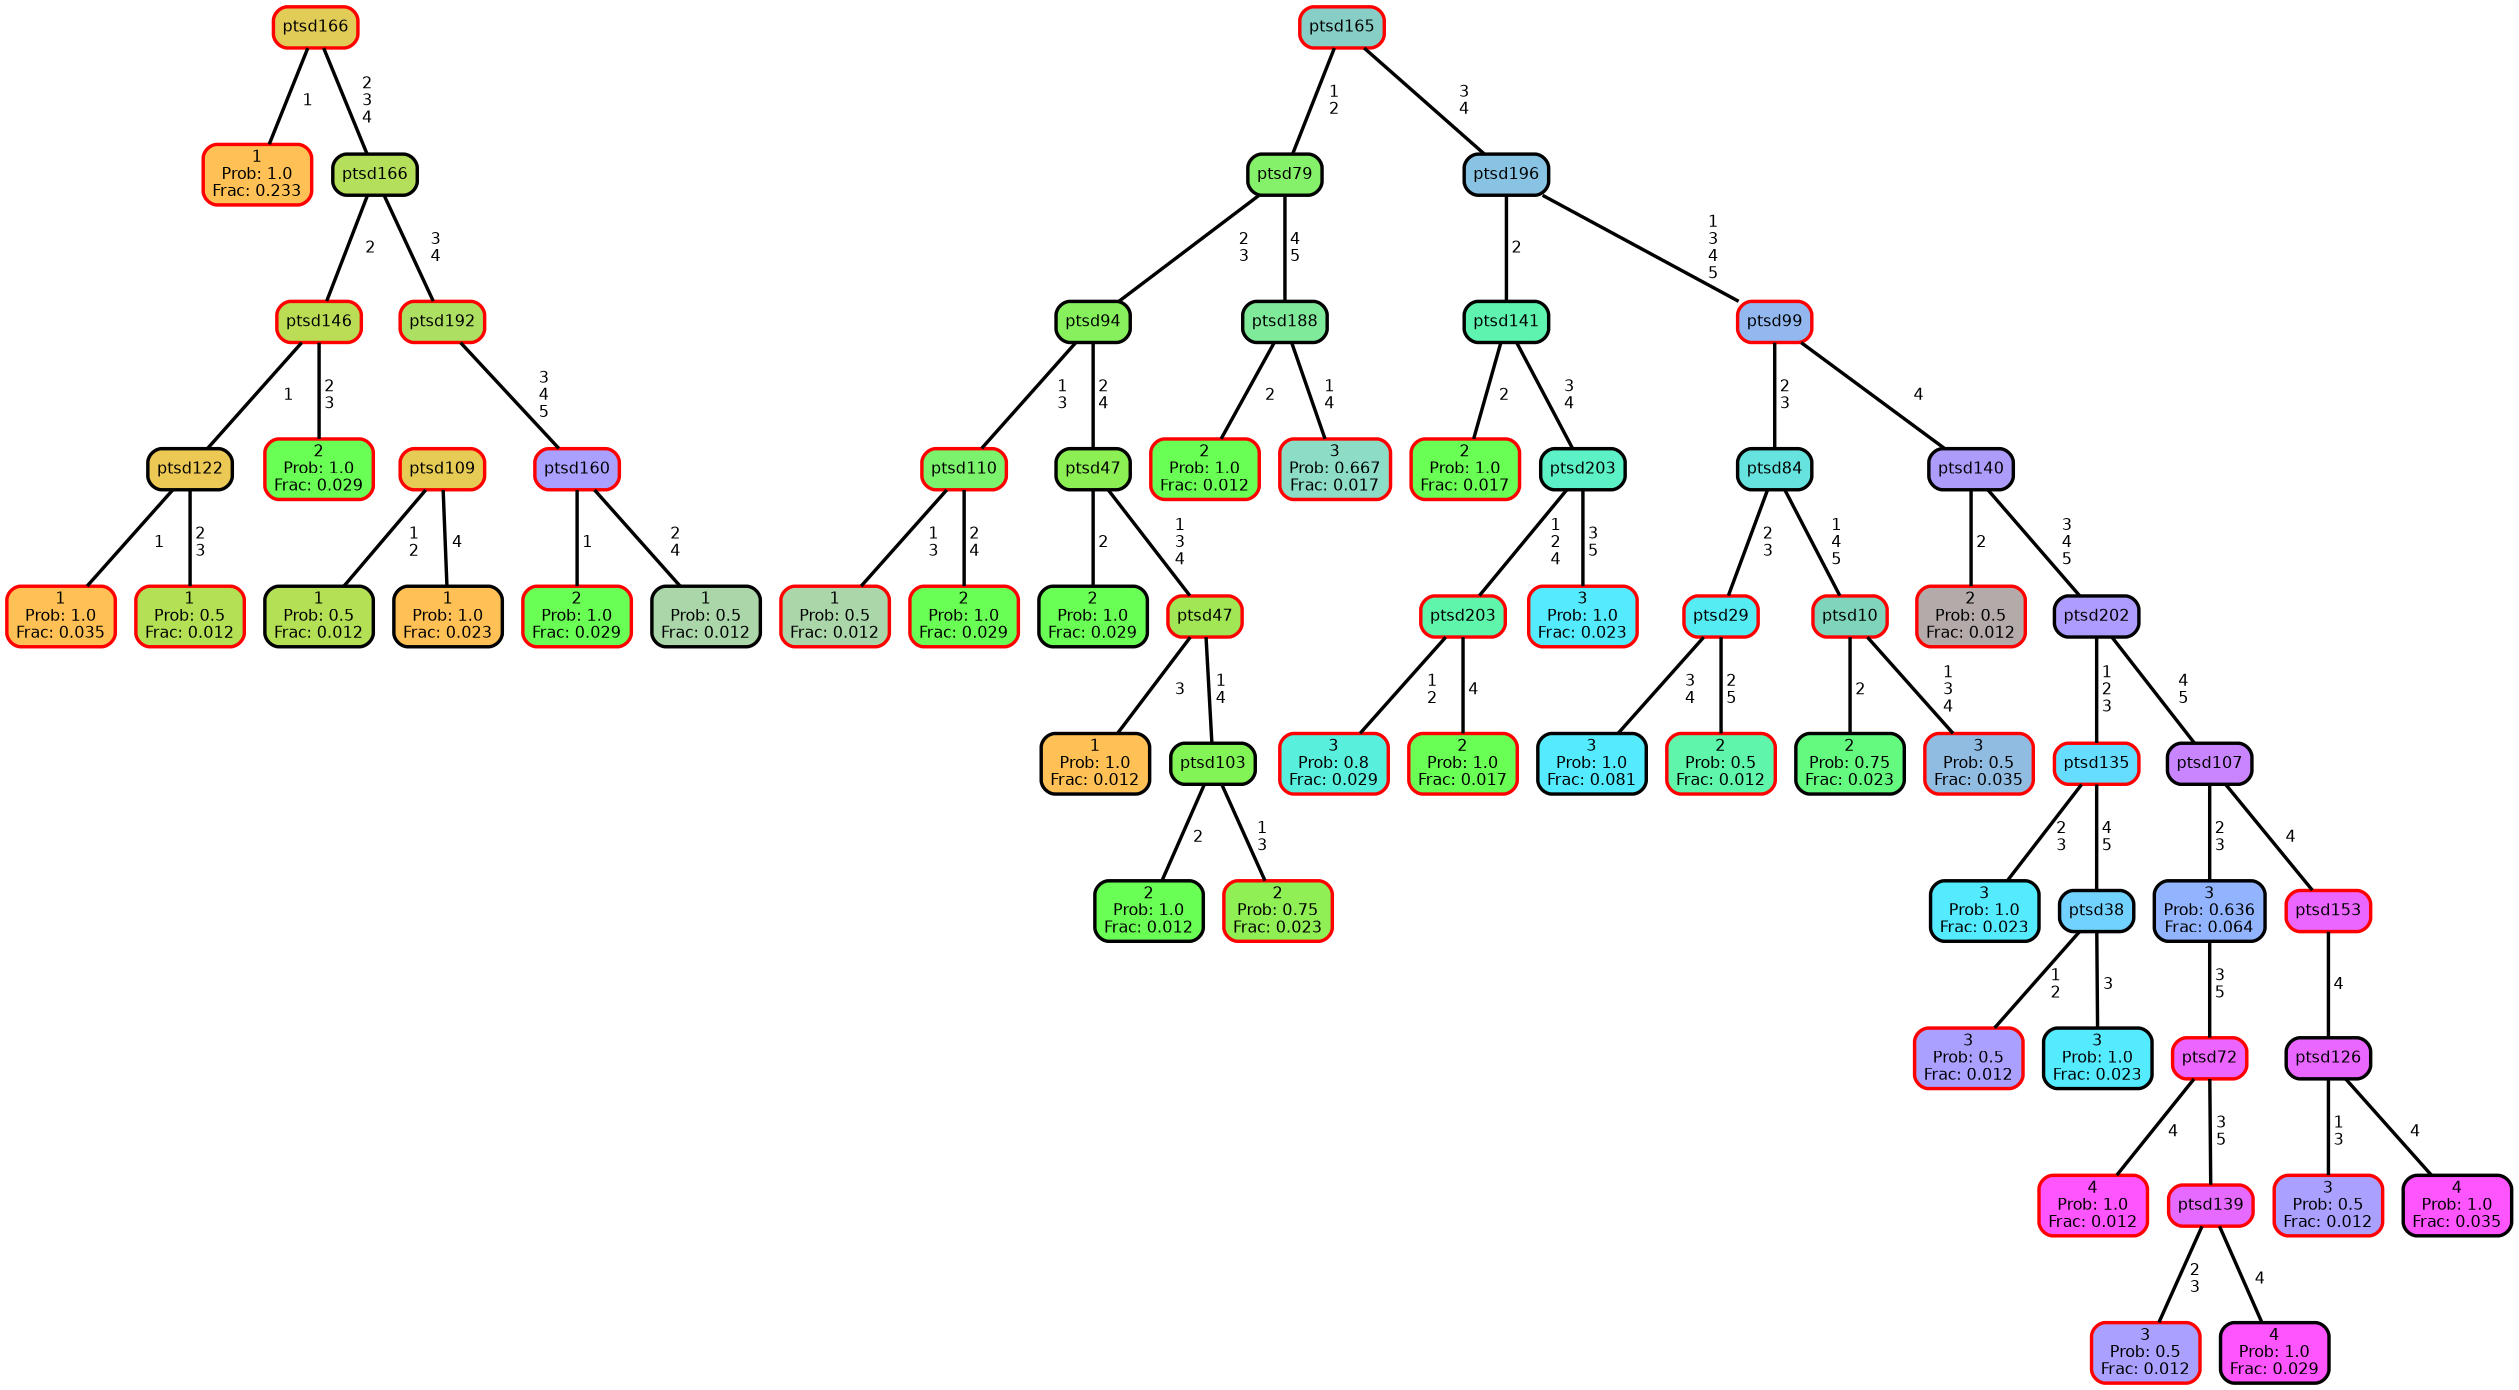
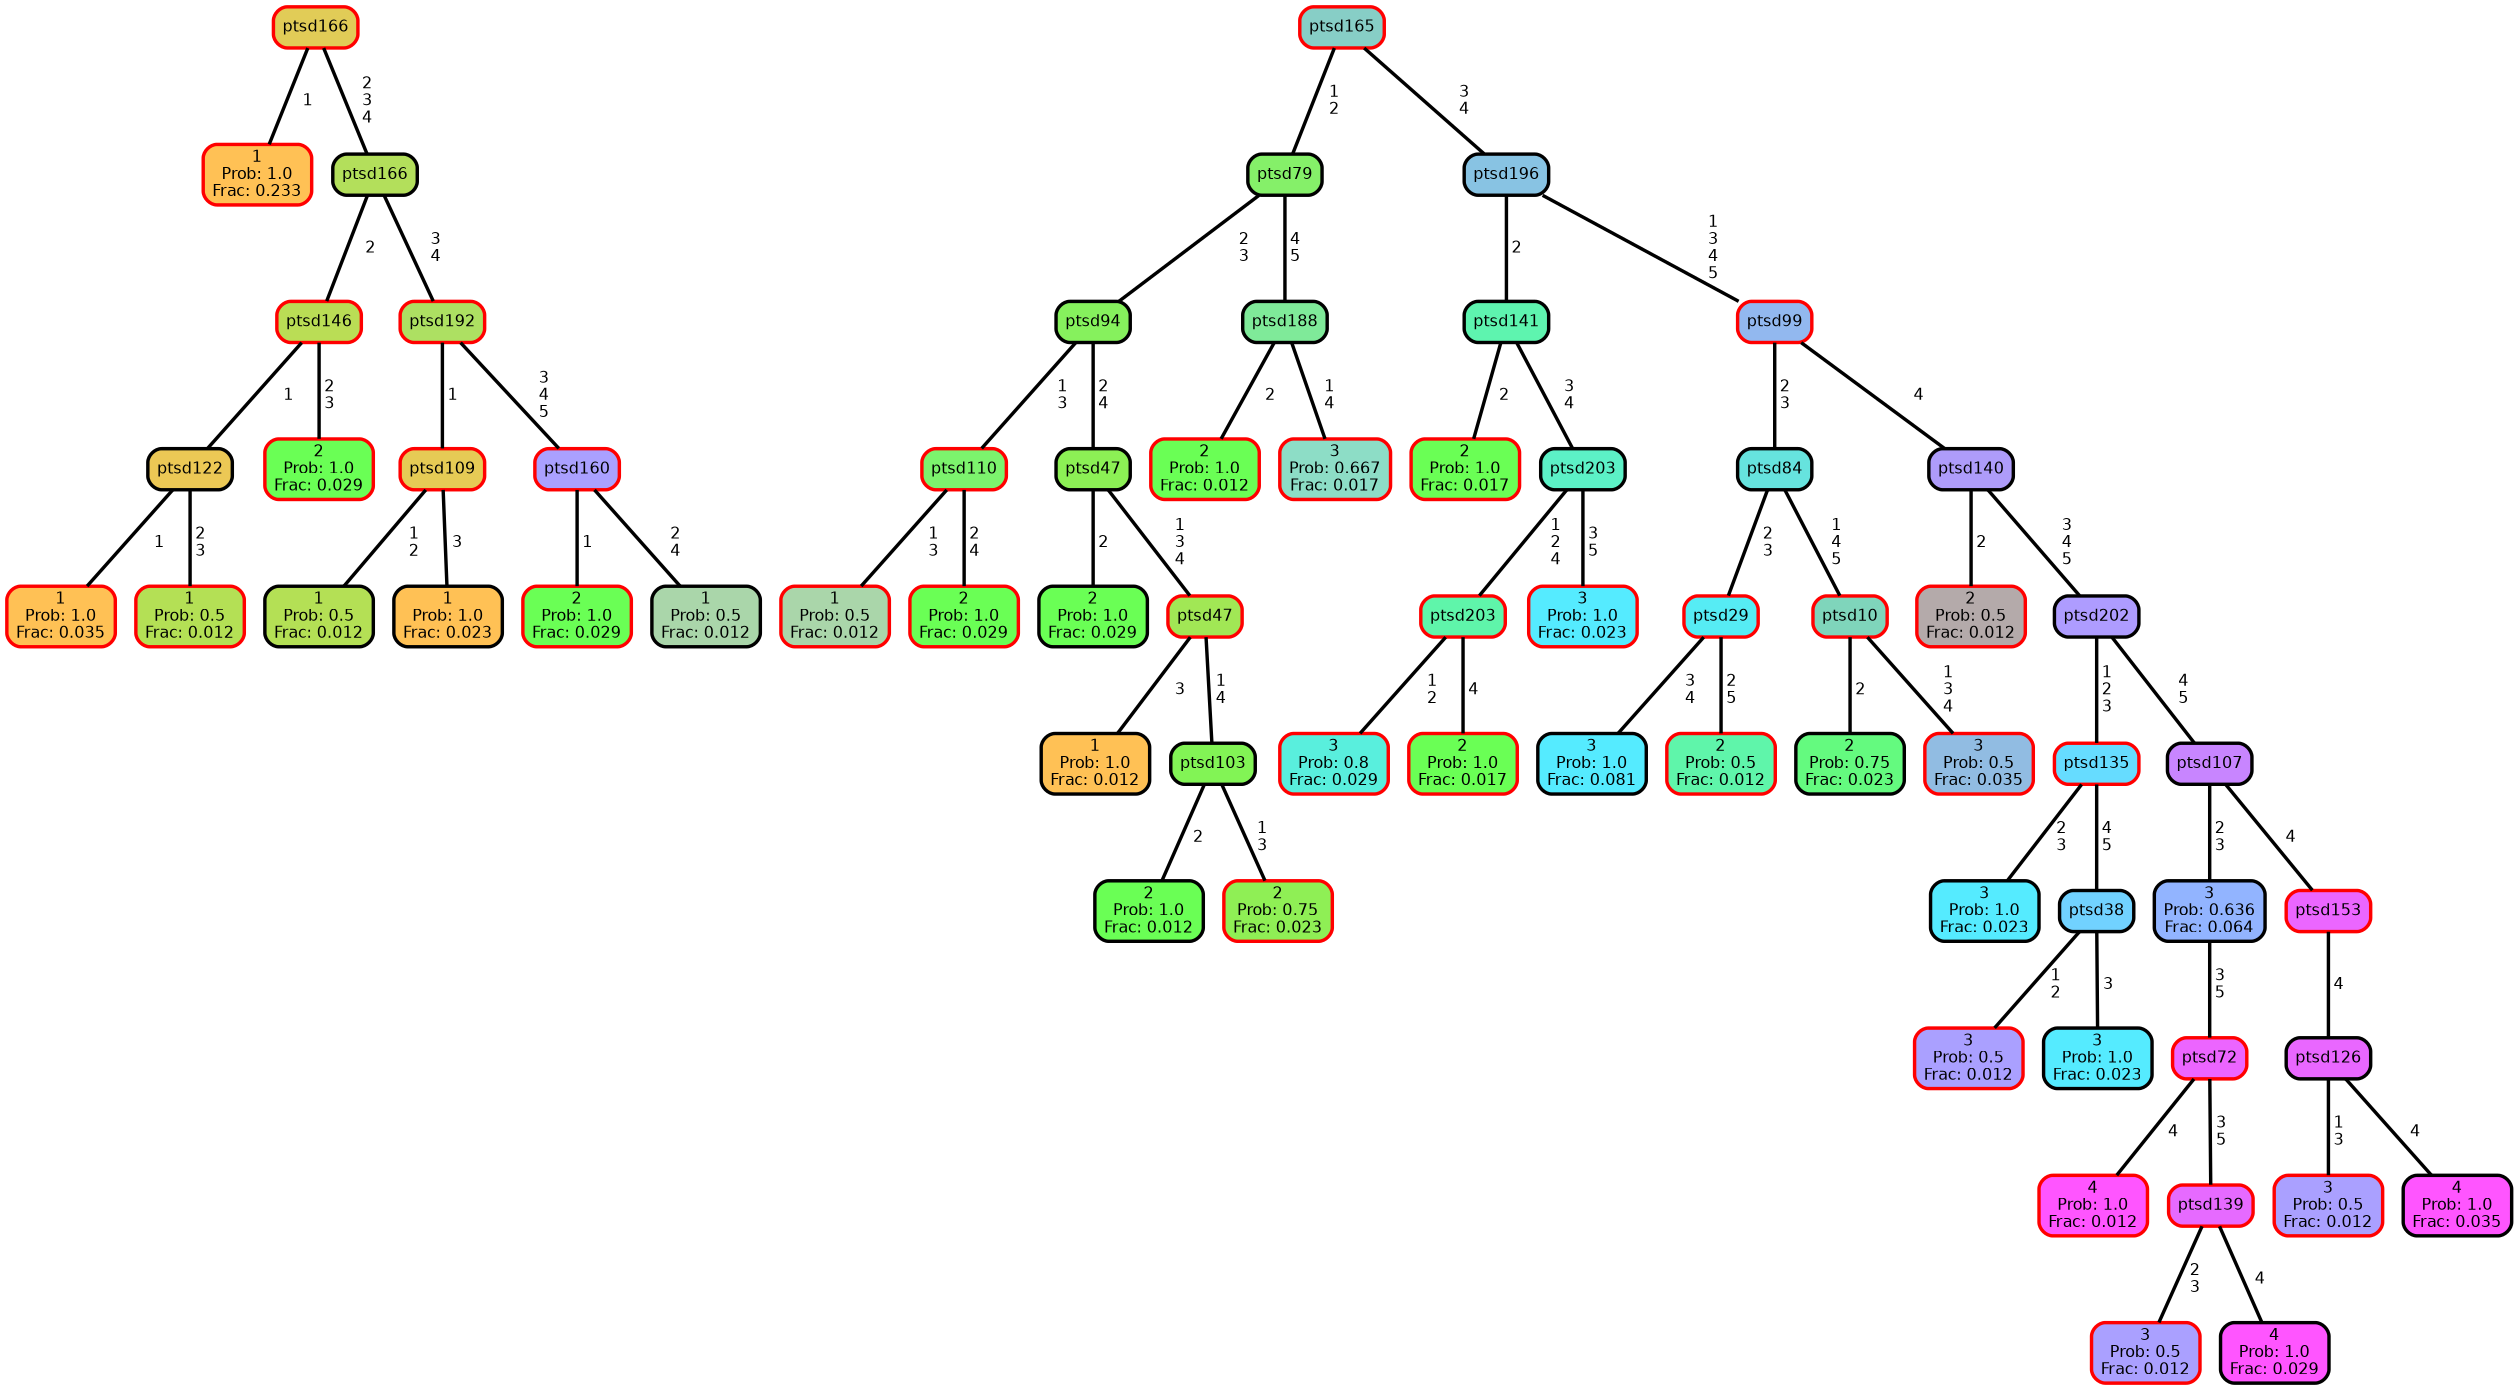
edge "ptsd192" -- "ptsd109": added, label "1"
edge "ptsd109" -- "1 Prob: 1.0 Frac: 0.023": label " 4" -> " 3"
